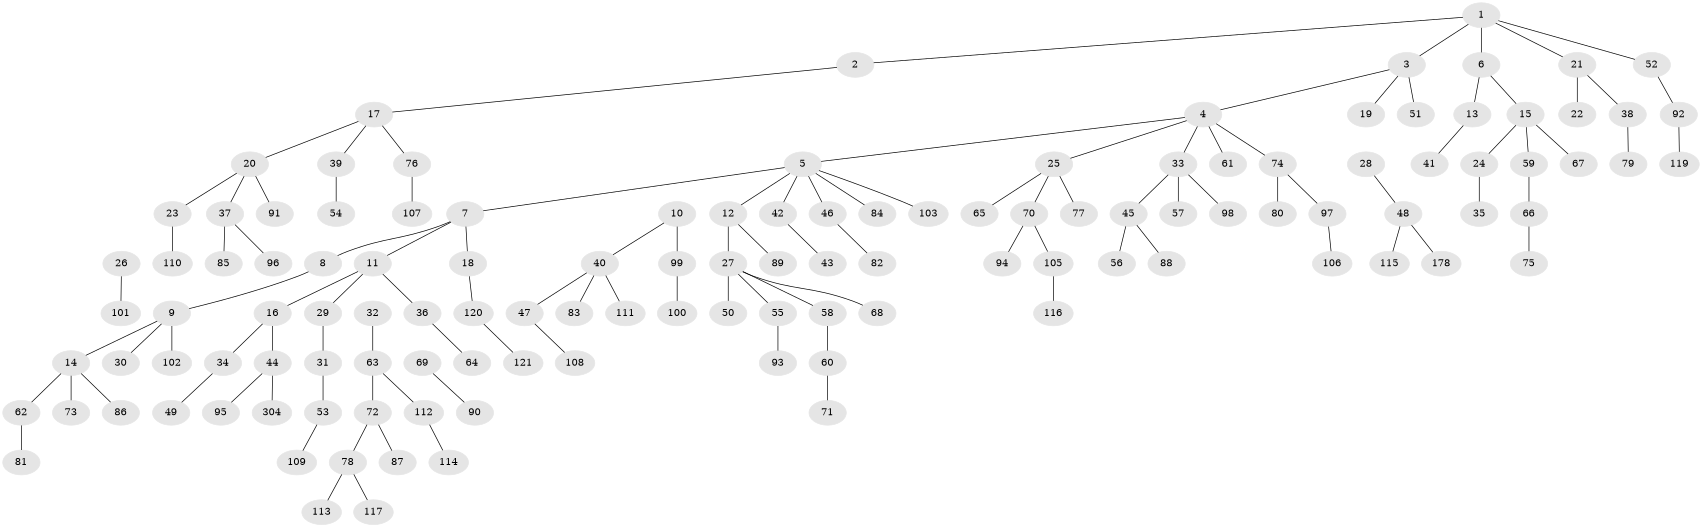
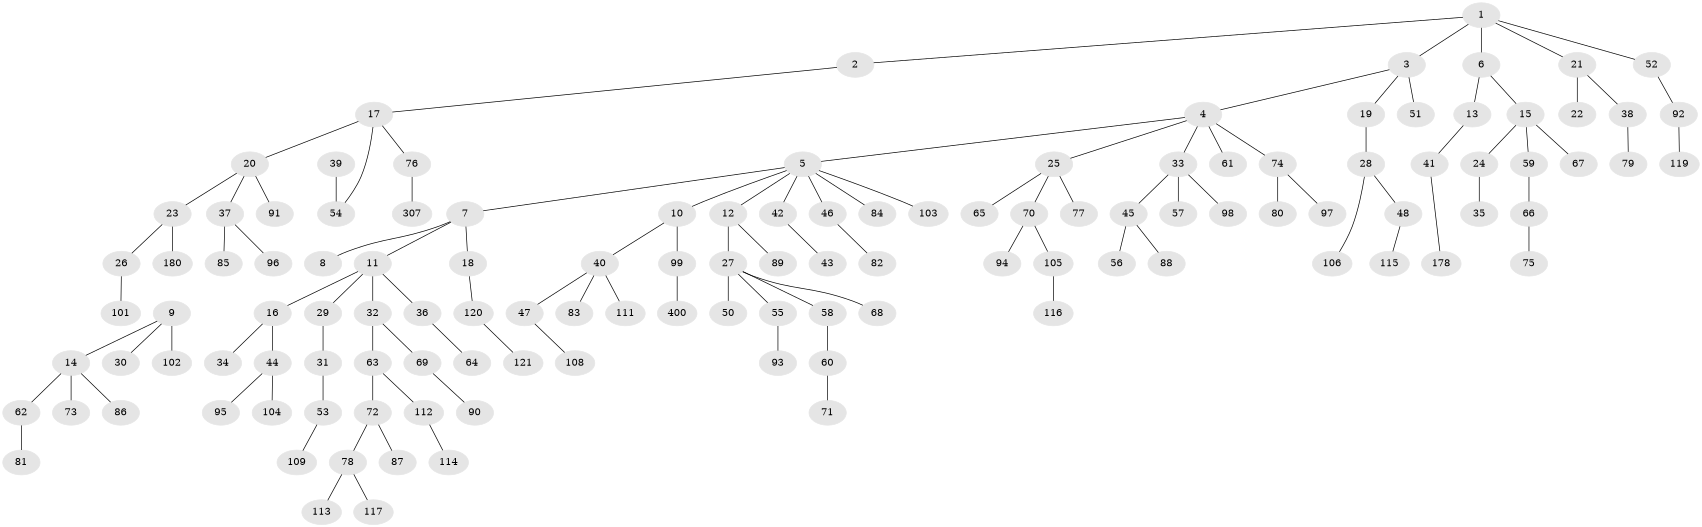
edge "17" -- "39": now "17" -- "54"
edge "19" -- "28": added
edge "5" -- "10": added
node "107": label "107" -> "307"
edge "23" -- "26": added
edge "97" -- "106": now "28" -- "106"
edge "48" -- "178": now "41" -- "178"
node "110": label "110" -> "180"
edge "11" -- "32": added
edge "8" -- "9": removed
node "100": label "100" -> "400"
edge "32" -- "69": added
node "49": removed
node "304": label "304" -> "104"
